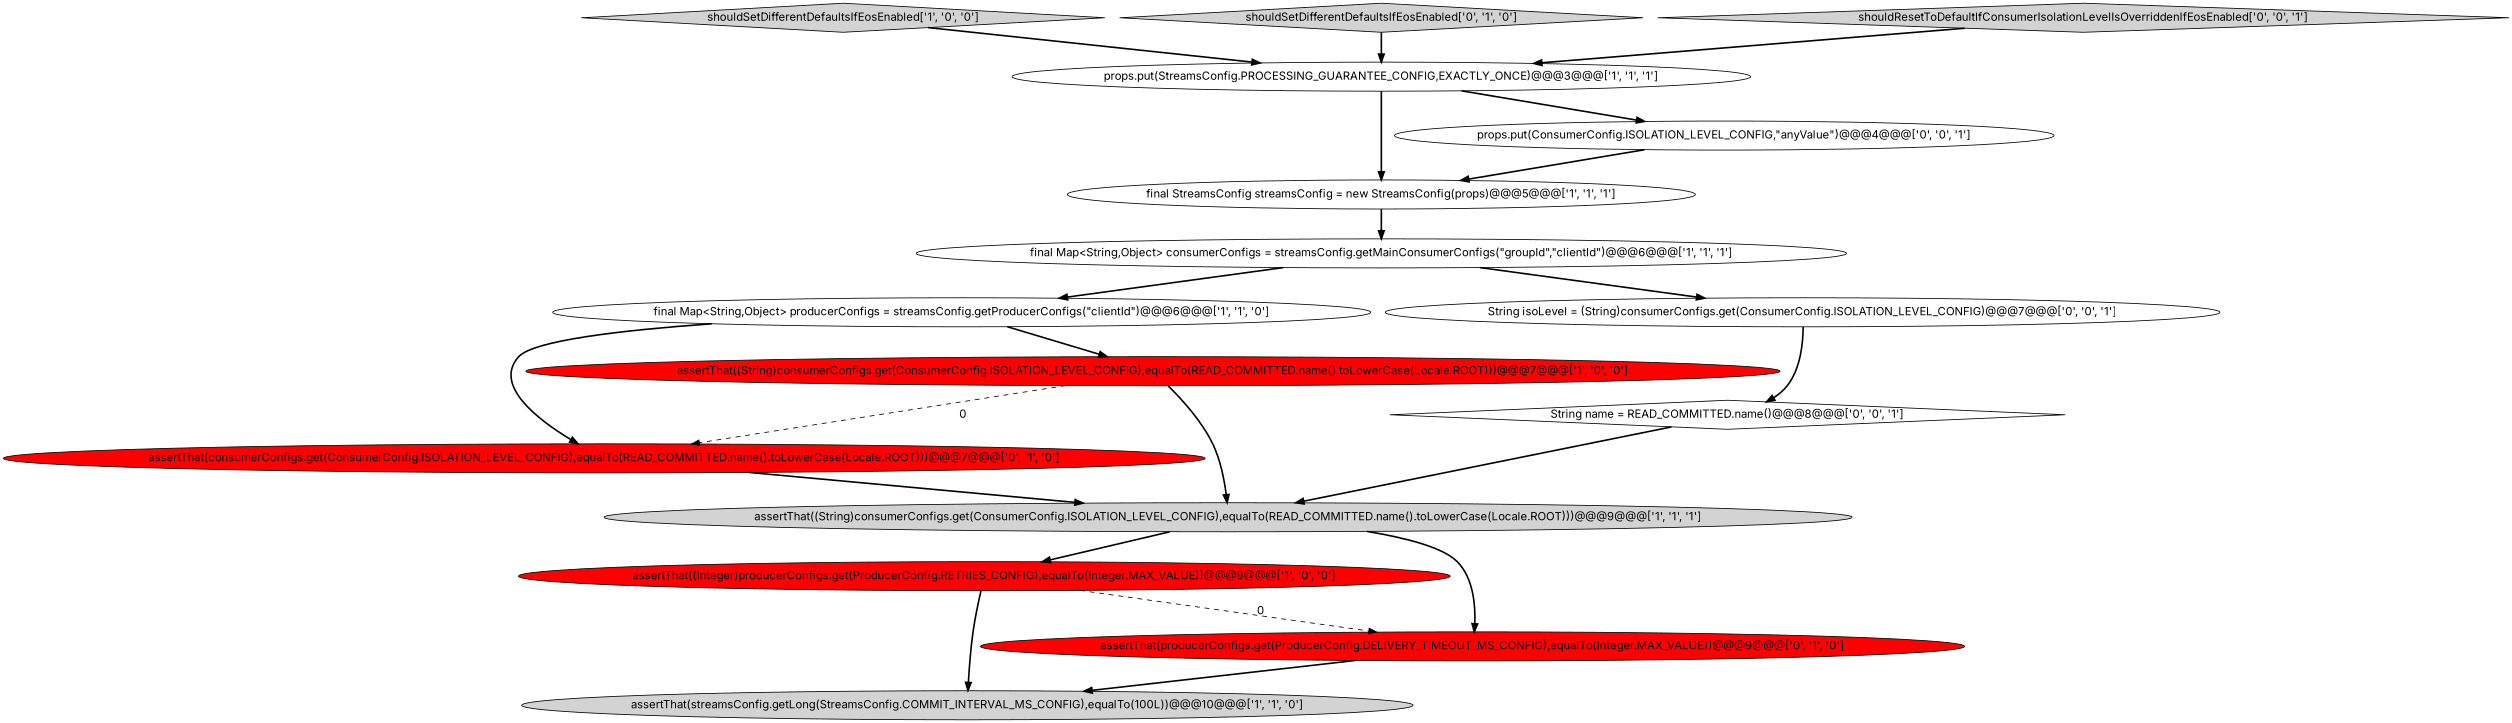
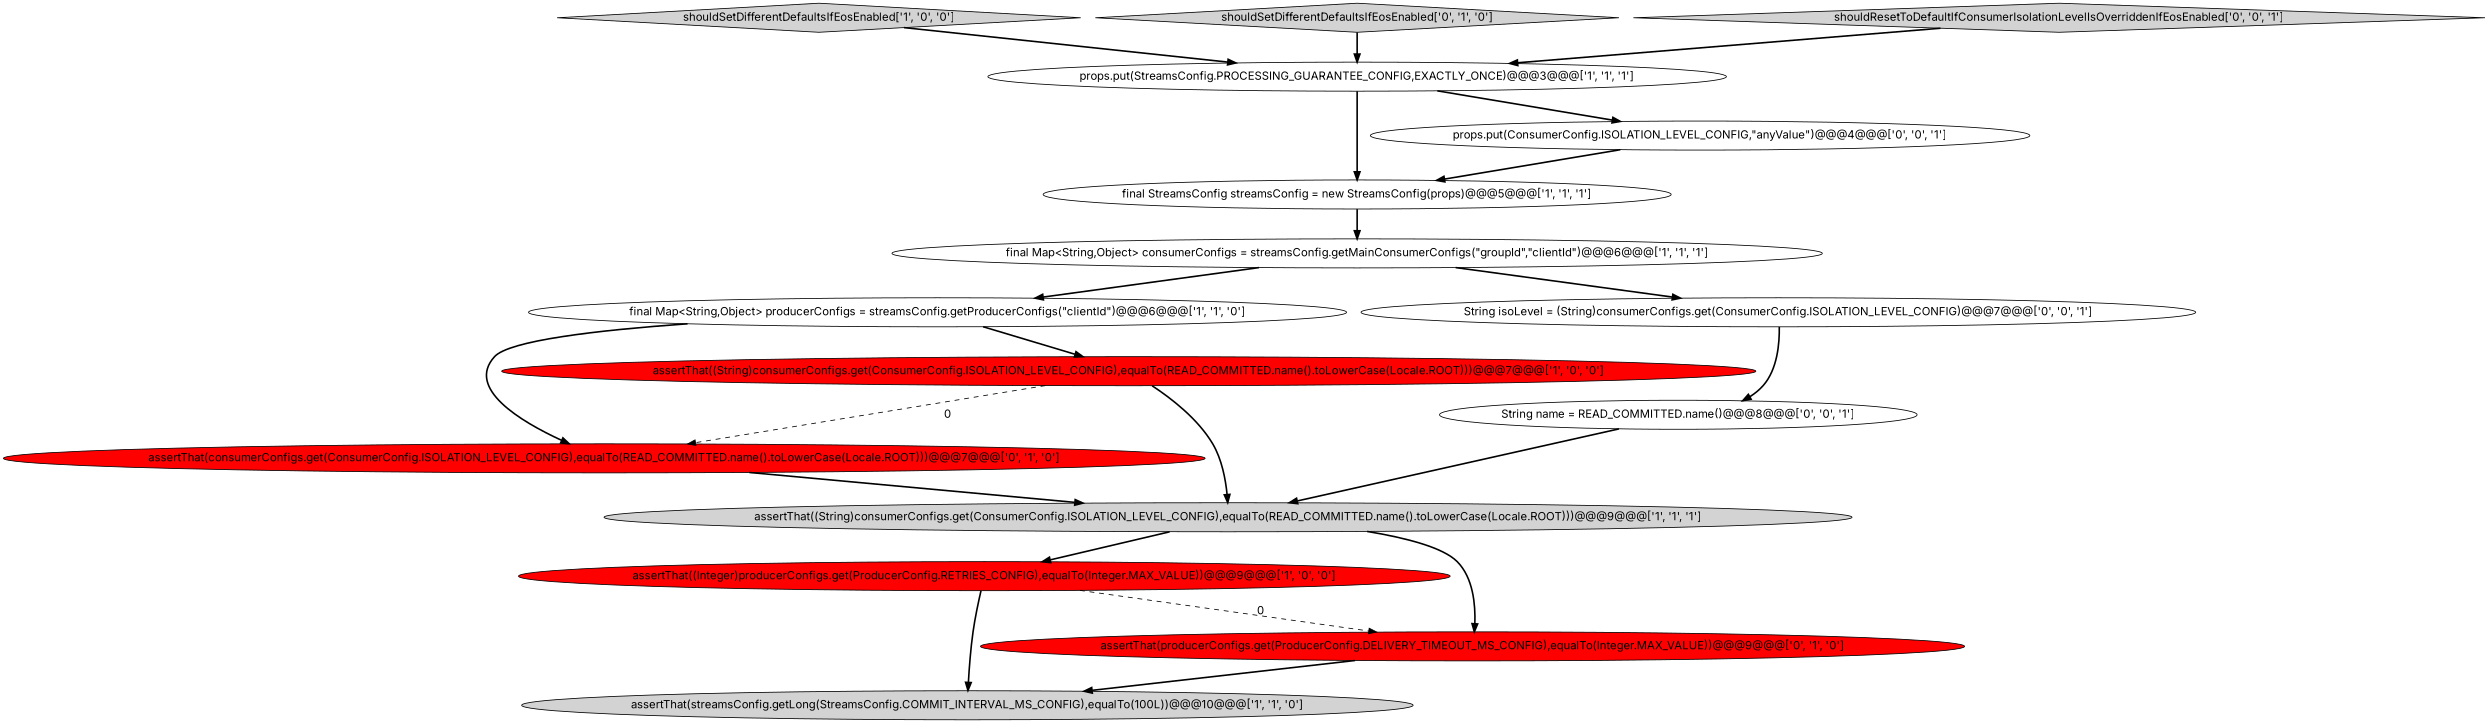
node "String name = READ_COMMITTED.name()@@@8@@@['0', '0', '1']": shape diamond -> ellipse
